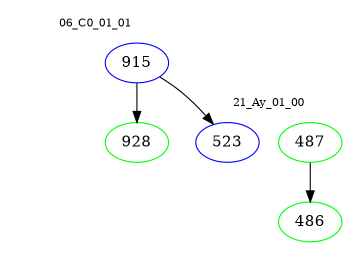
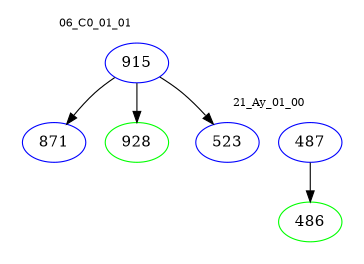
node "871": added
node "487": color green -> blue
